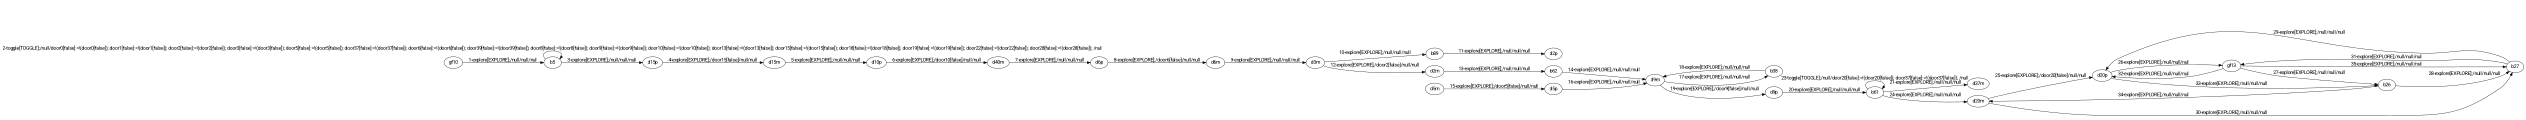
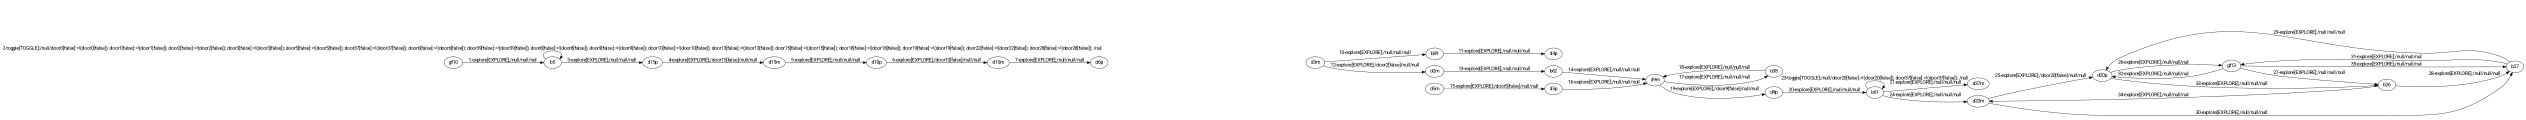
node "d2p": label "d2p" -> "d4p"
node "d40m": label "d40m" -> "d10m"
node "d6m": removed
